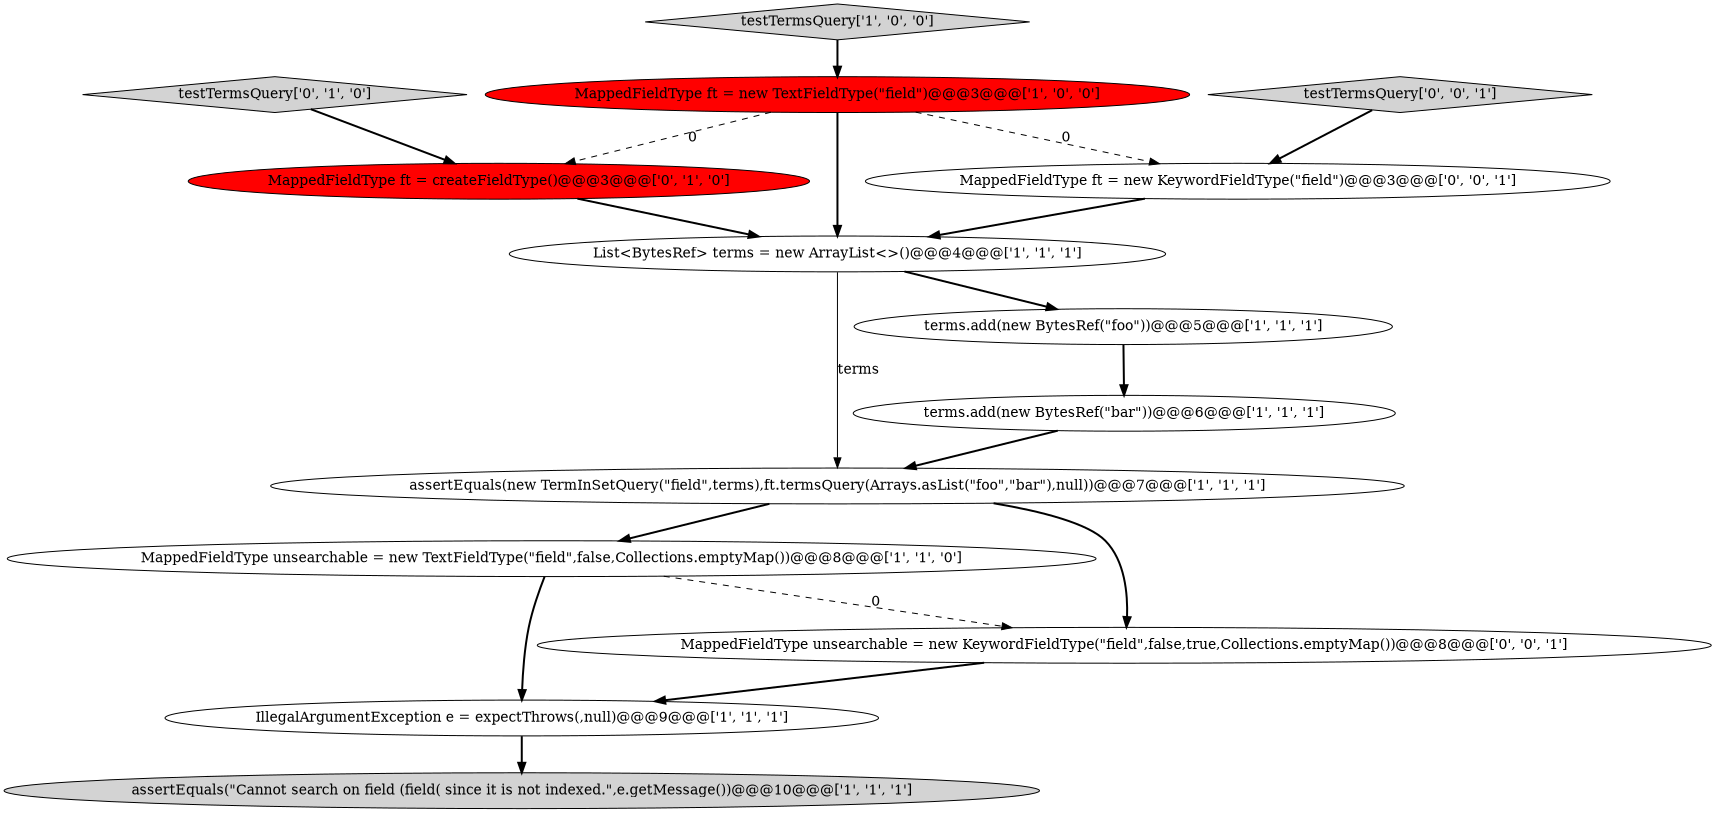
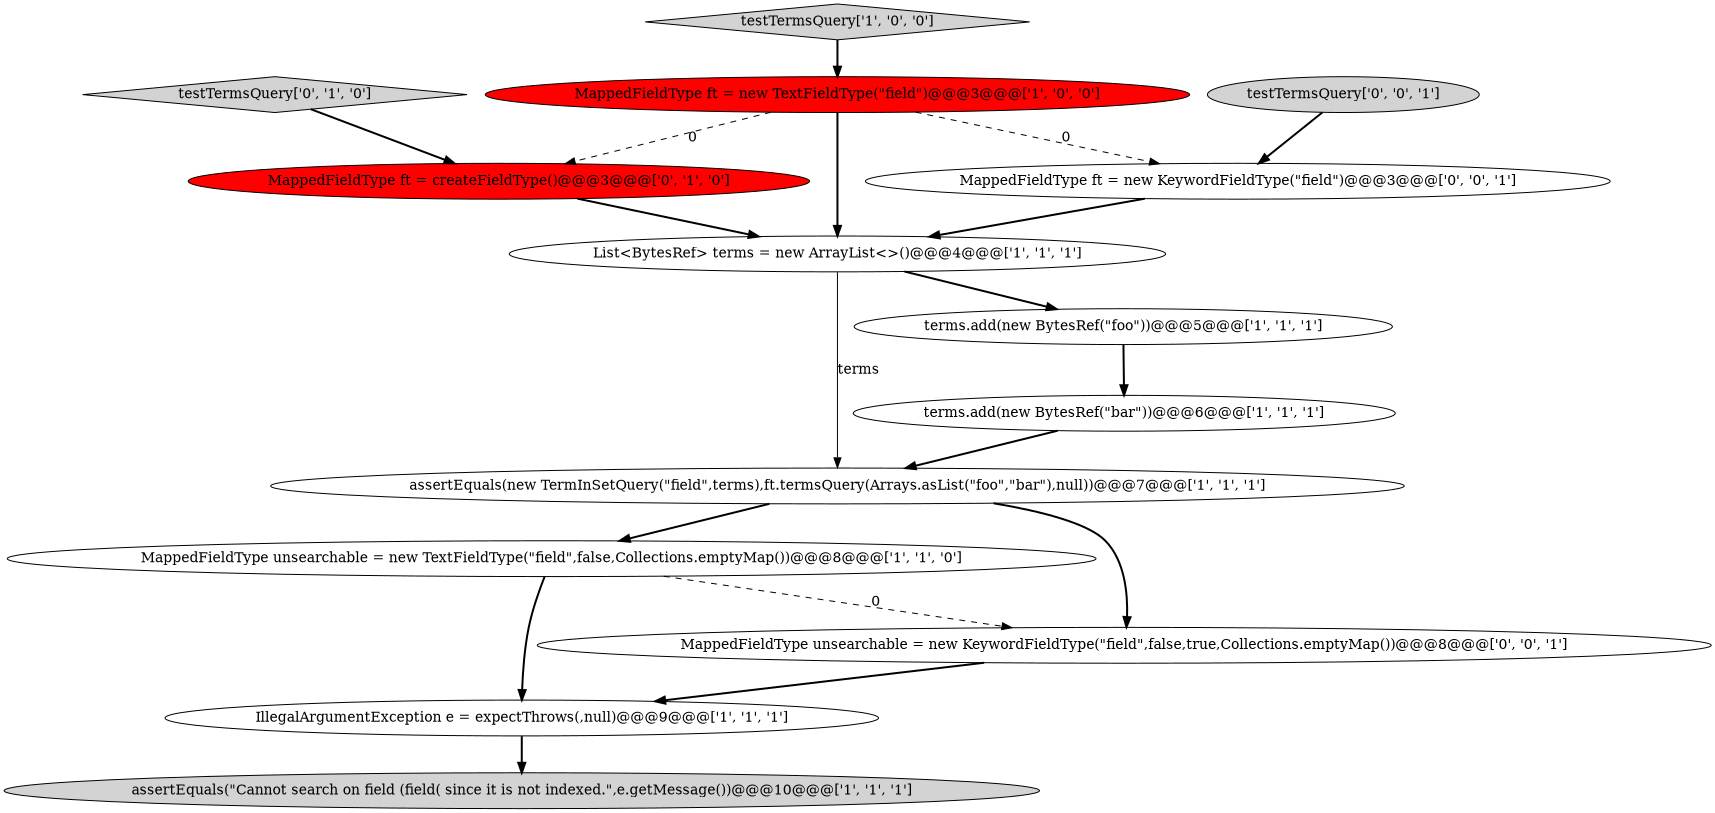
node "testTermsQuery['0', '0', '1']": shape diamond -> ellipse
